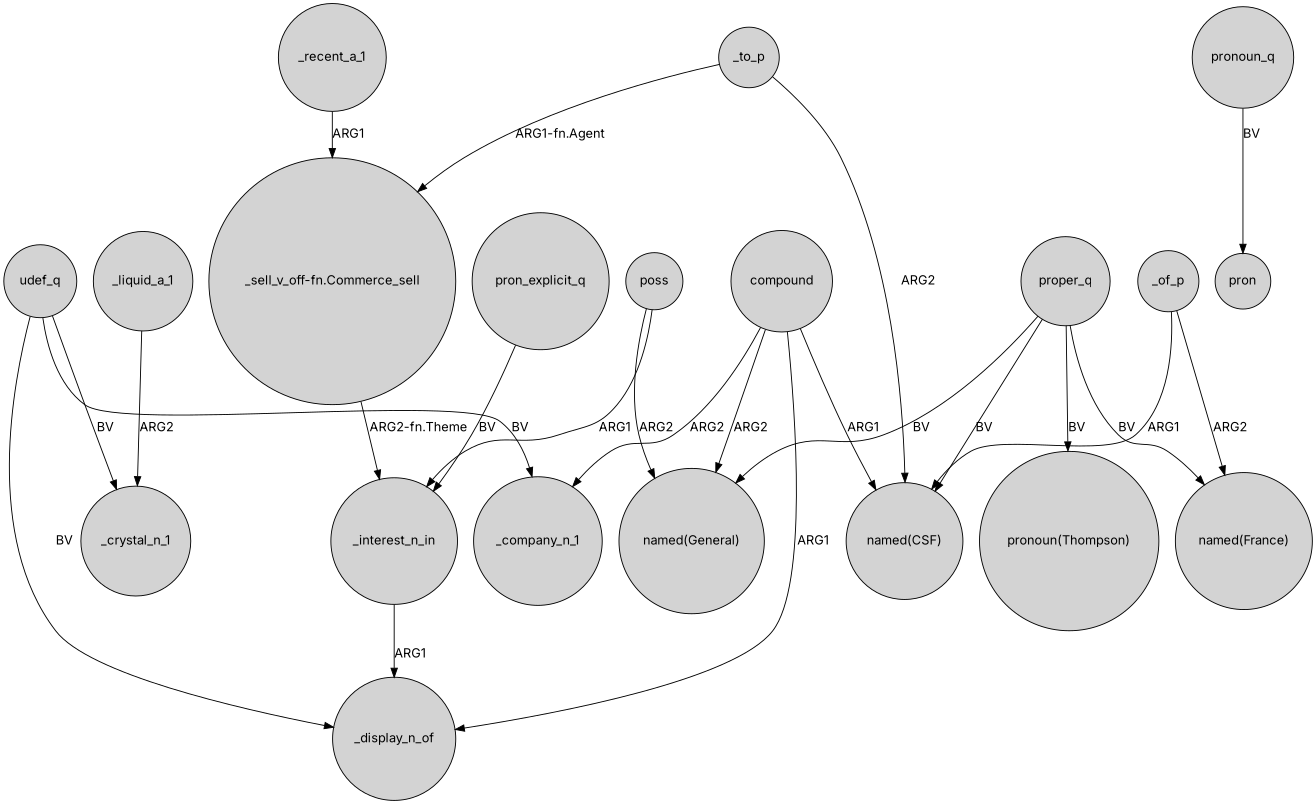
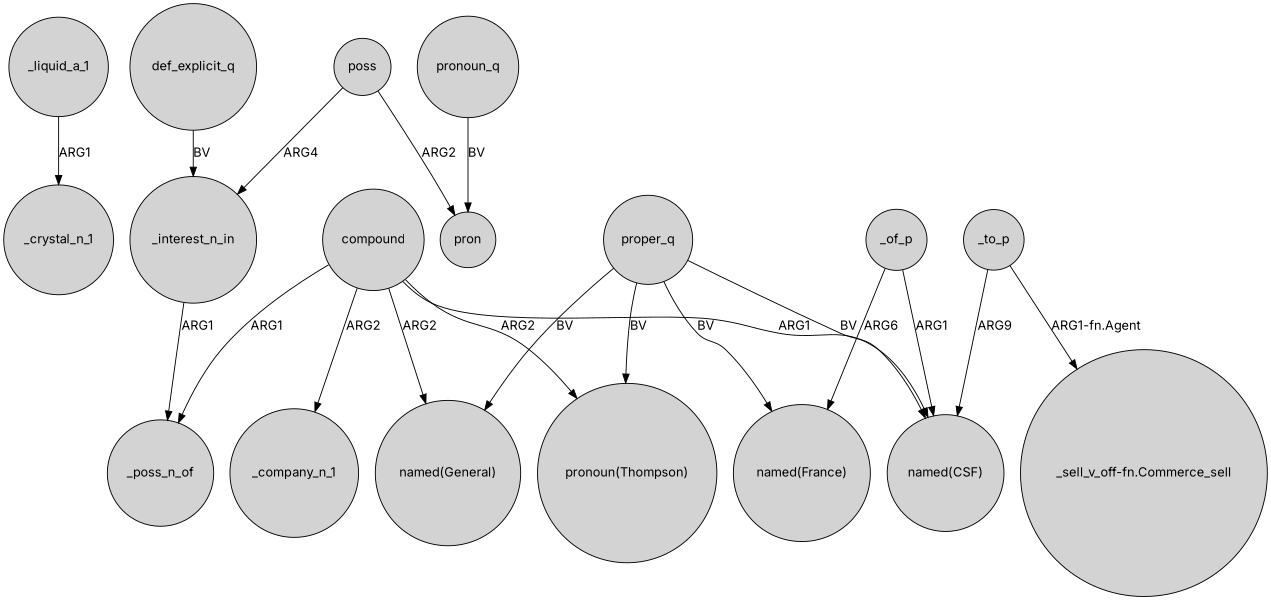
node "_recent_a_1": removed
node "udef_q": removed
node "pron_explicit_q": label "pron_explicit_q" -> "def_explicit_q"
edge "_to_p" -> "named(CSF)": label "ARG2" -> "ARG9"
edge "compound" -> "pronoun(Thompson)": added, label "ARG2"
edge "poss" -> "named(General)": now "poss" -> "pron"
edge "_liquid_a_1" -> "_crystal_n_1": label "ARG2" -> "ARG1"
edge "poss" -> "_interest_n_in": label "ARG1" -> "ARG4"
edge "_of_p" -> "named(France)": label "ARG2" -> "ARG6"
edge "_sell_v_off-fn.Commerce_sell" -> "_interest_n_in": removed, label "ARG2-fn.Theme"
node "_display_n_of": label "_display_n_of" -> "_poss_n_of"
